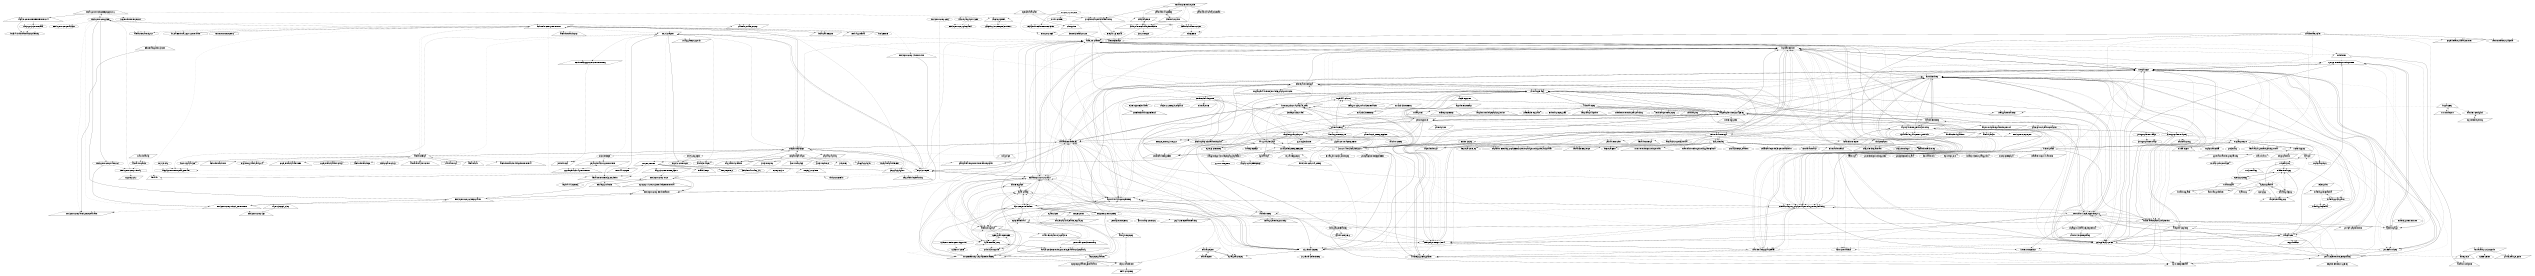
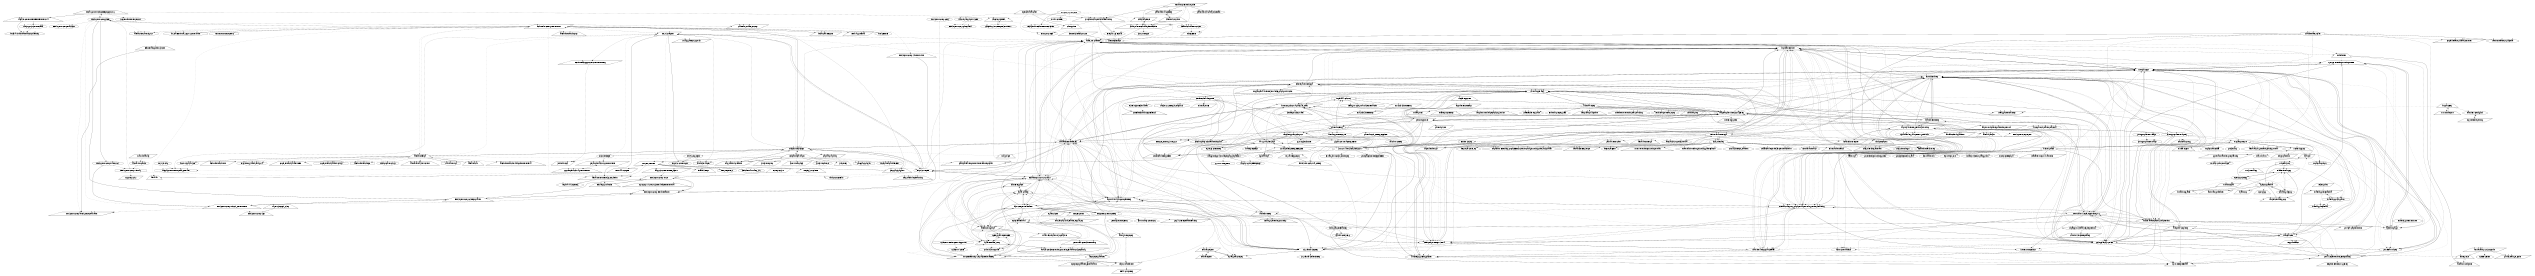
node "patverga/torch-relation-extraction": label "patverga/torch-relation-extraction" -> "patverga/torch-relation-relational"
